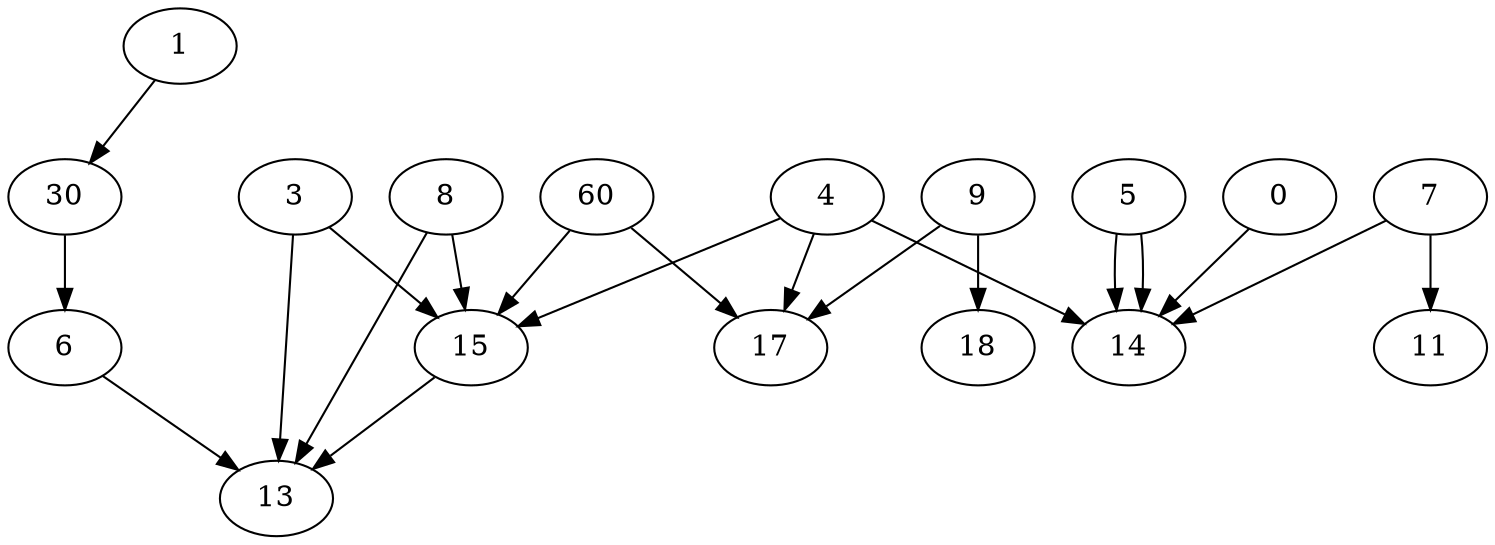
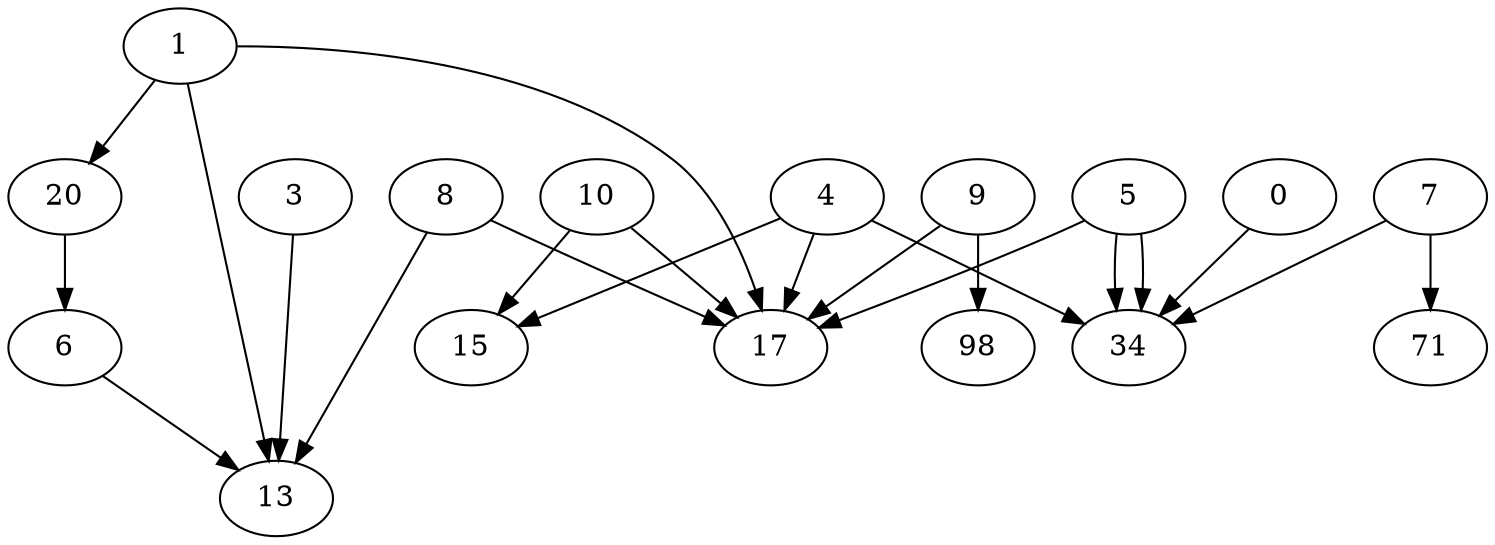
edge "1" -> "17": added
node "30": label "30" -> "20"
node "60": label "60" -> "10"
edge "8" -> "15": now "8" -> "17"
edge "3" -> "15": removed
edge "5" -> "17": added
node "18": label "18" -> "98"
node "14": label "14" -> "34"
node "11": label "11" -> "71"
edge "15" -> "13": now "1" -> "13"
